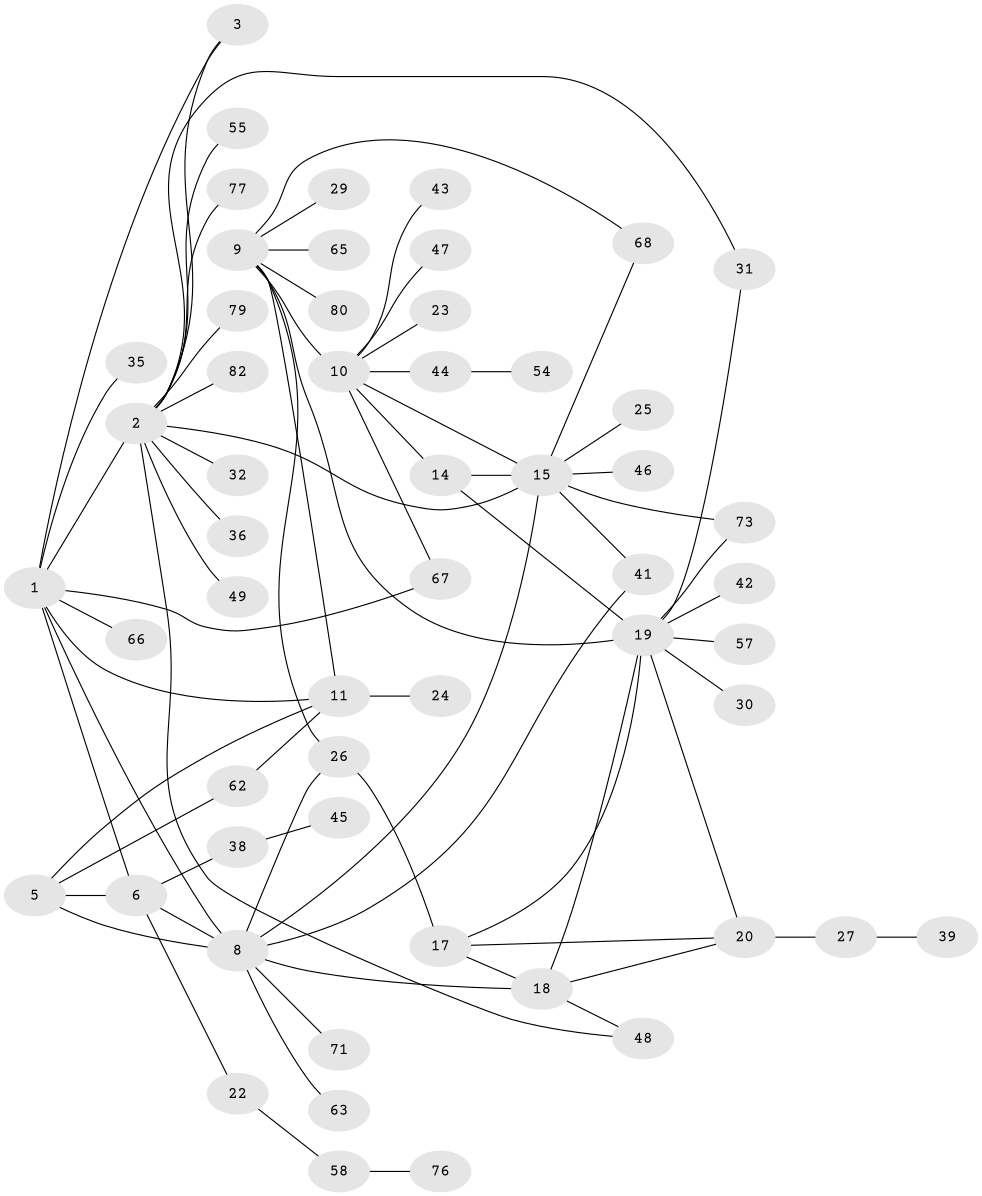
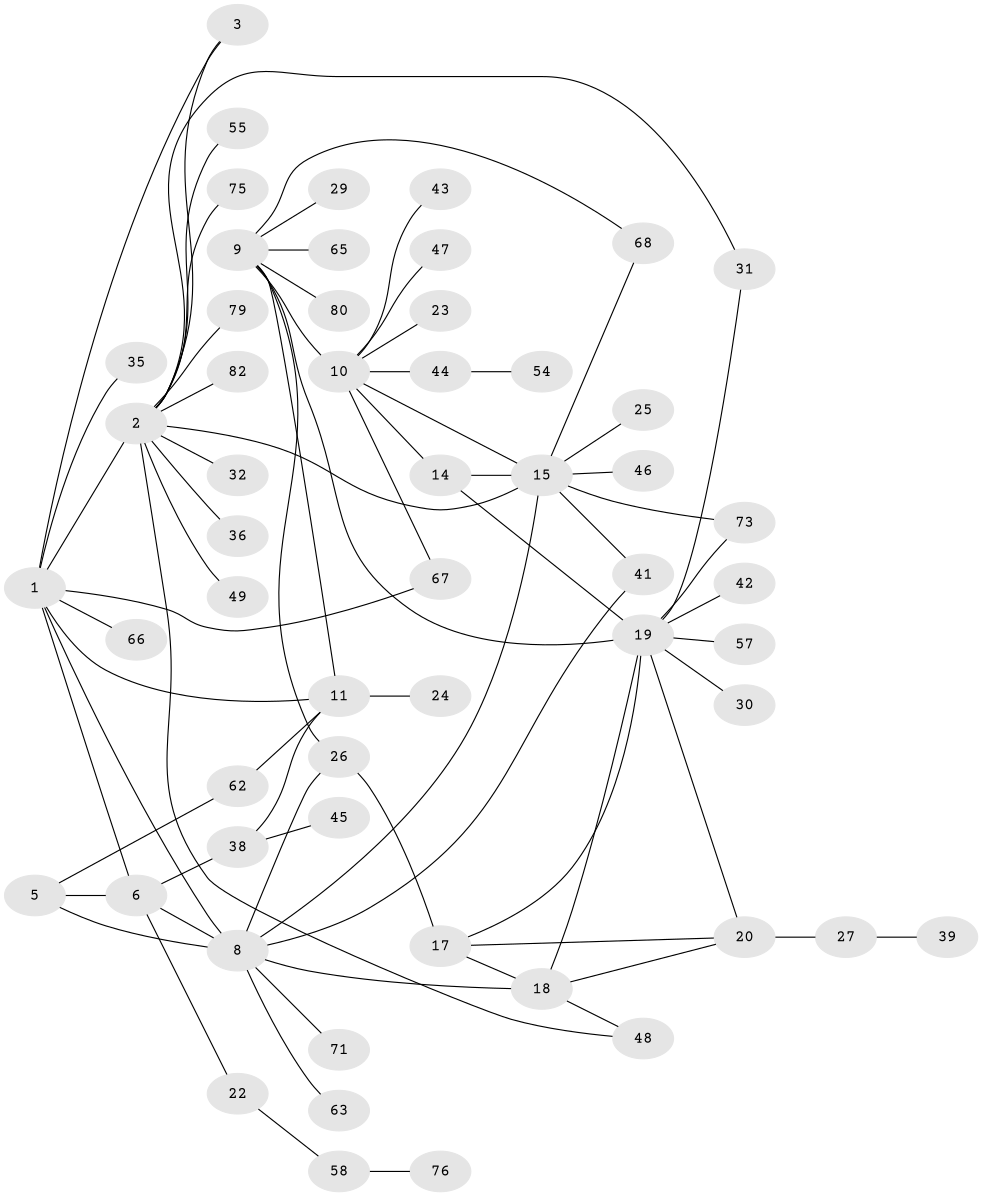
node "77": label "77" -> "75"
edge "11" -- "5": now "11" -- "38"
